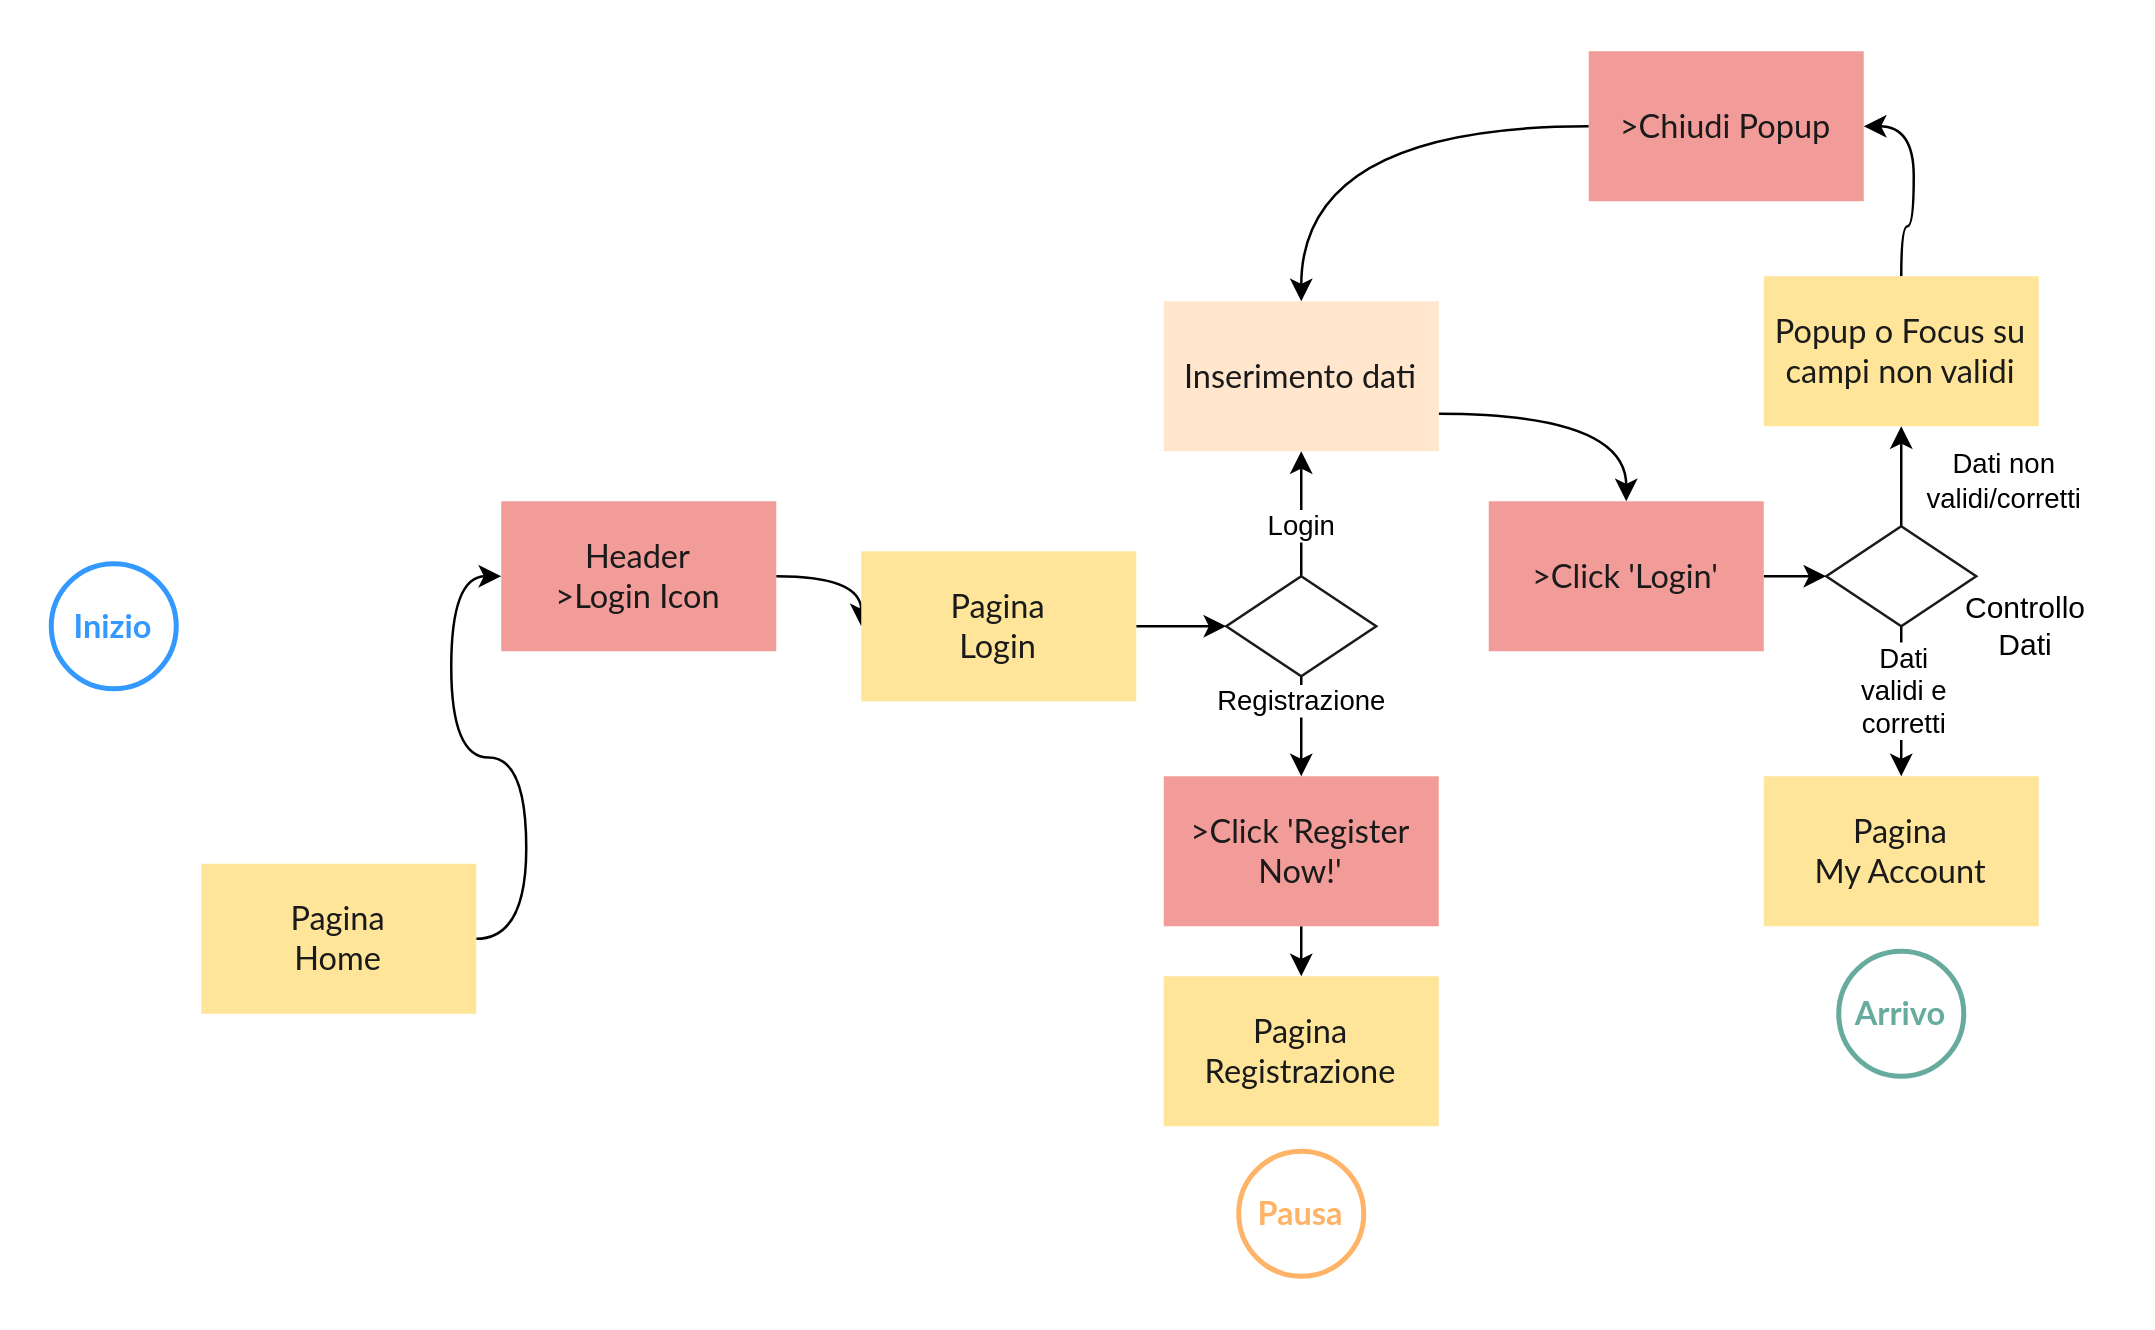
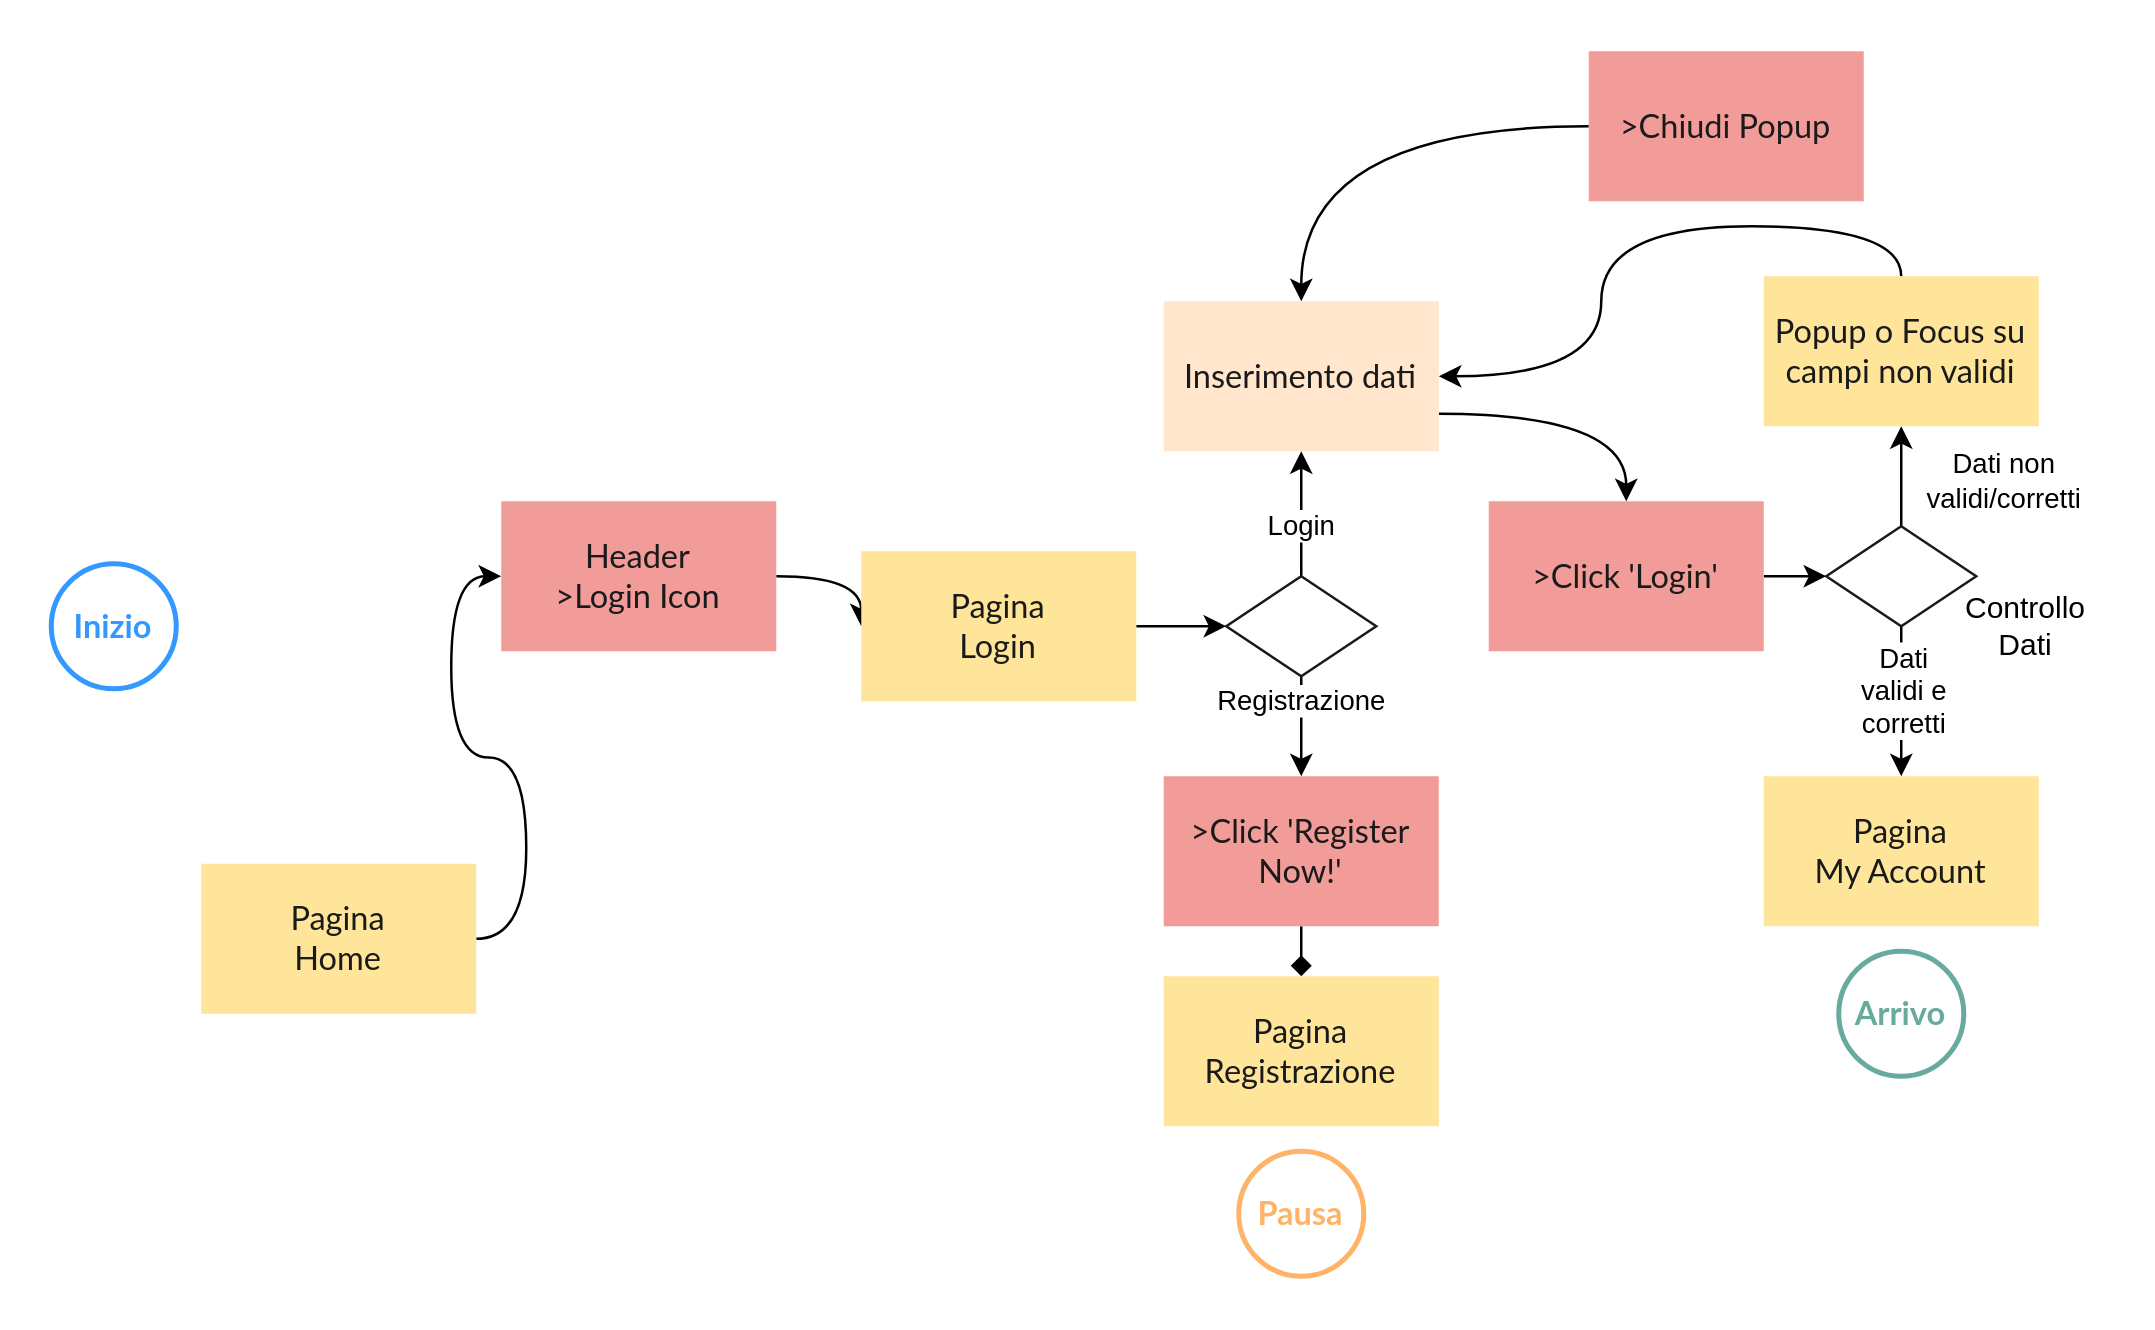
edge "Popup o Focus su campi non validi" -> ">Chiudi Popup": now "Popup o Focus su campi non validi" -> "Inserimento dati"
edge ">Click 'Register Now!'" -> "Pagina Registrazione": arrowhead classic -> diamond
